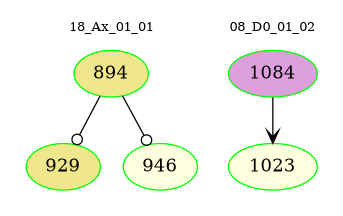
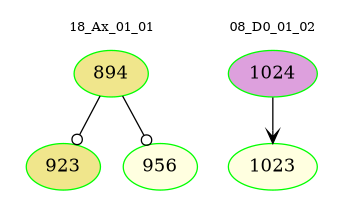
node "1084": label "1084" -> "1024"
node "929": label "929" -> "923"
node "946": label "946" -> "956"
